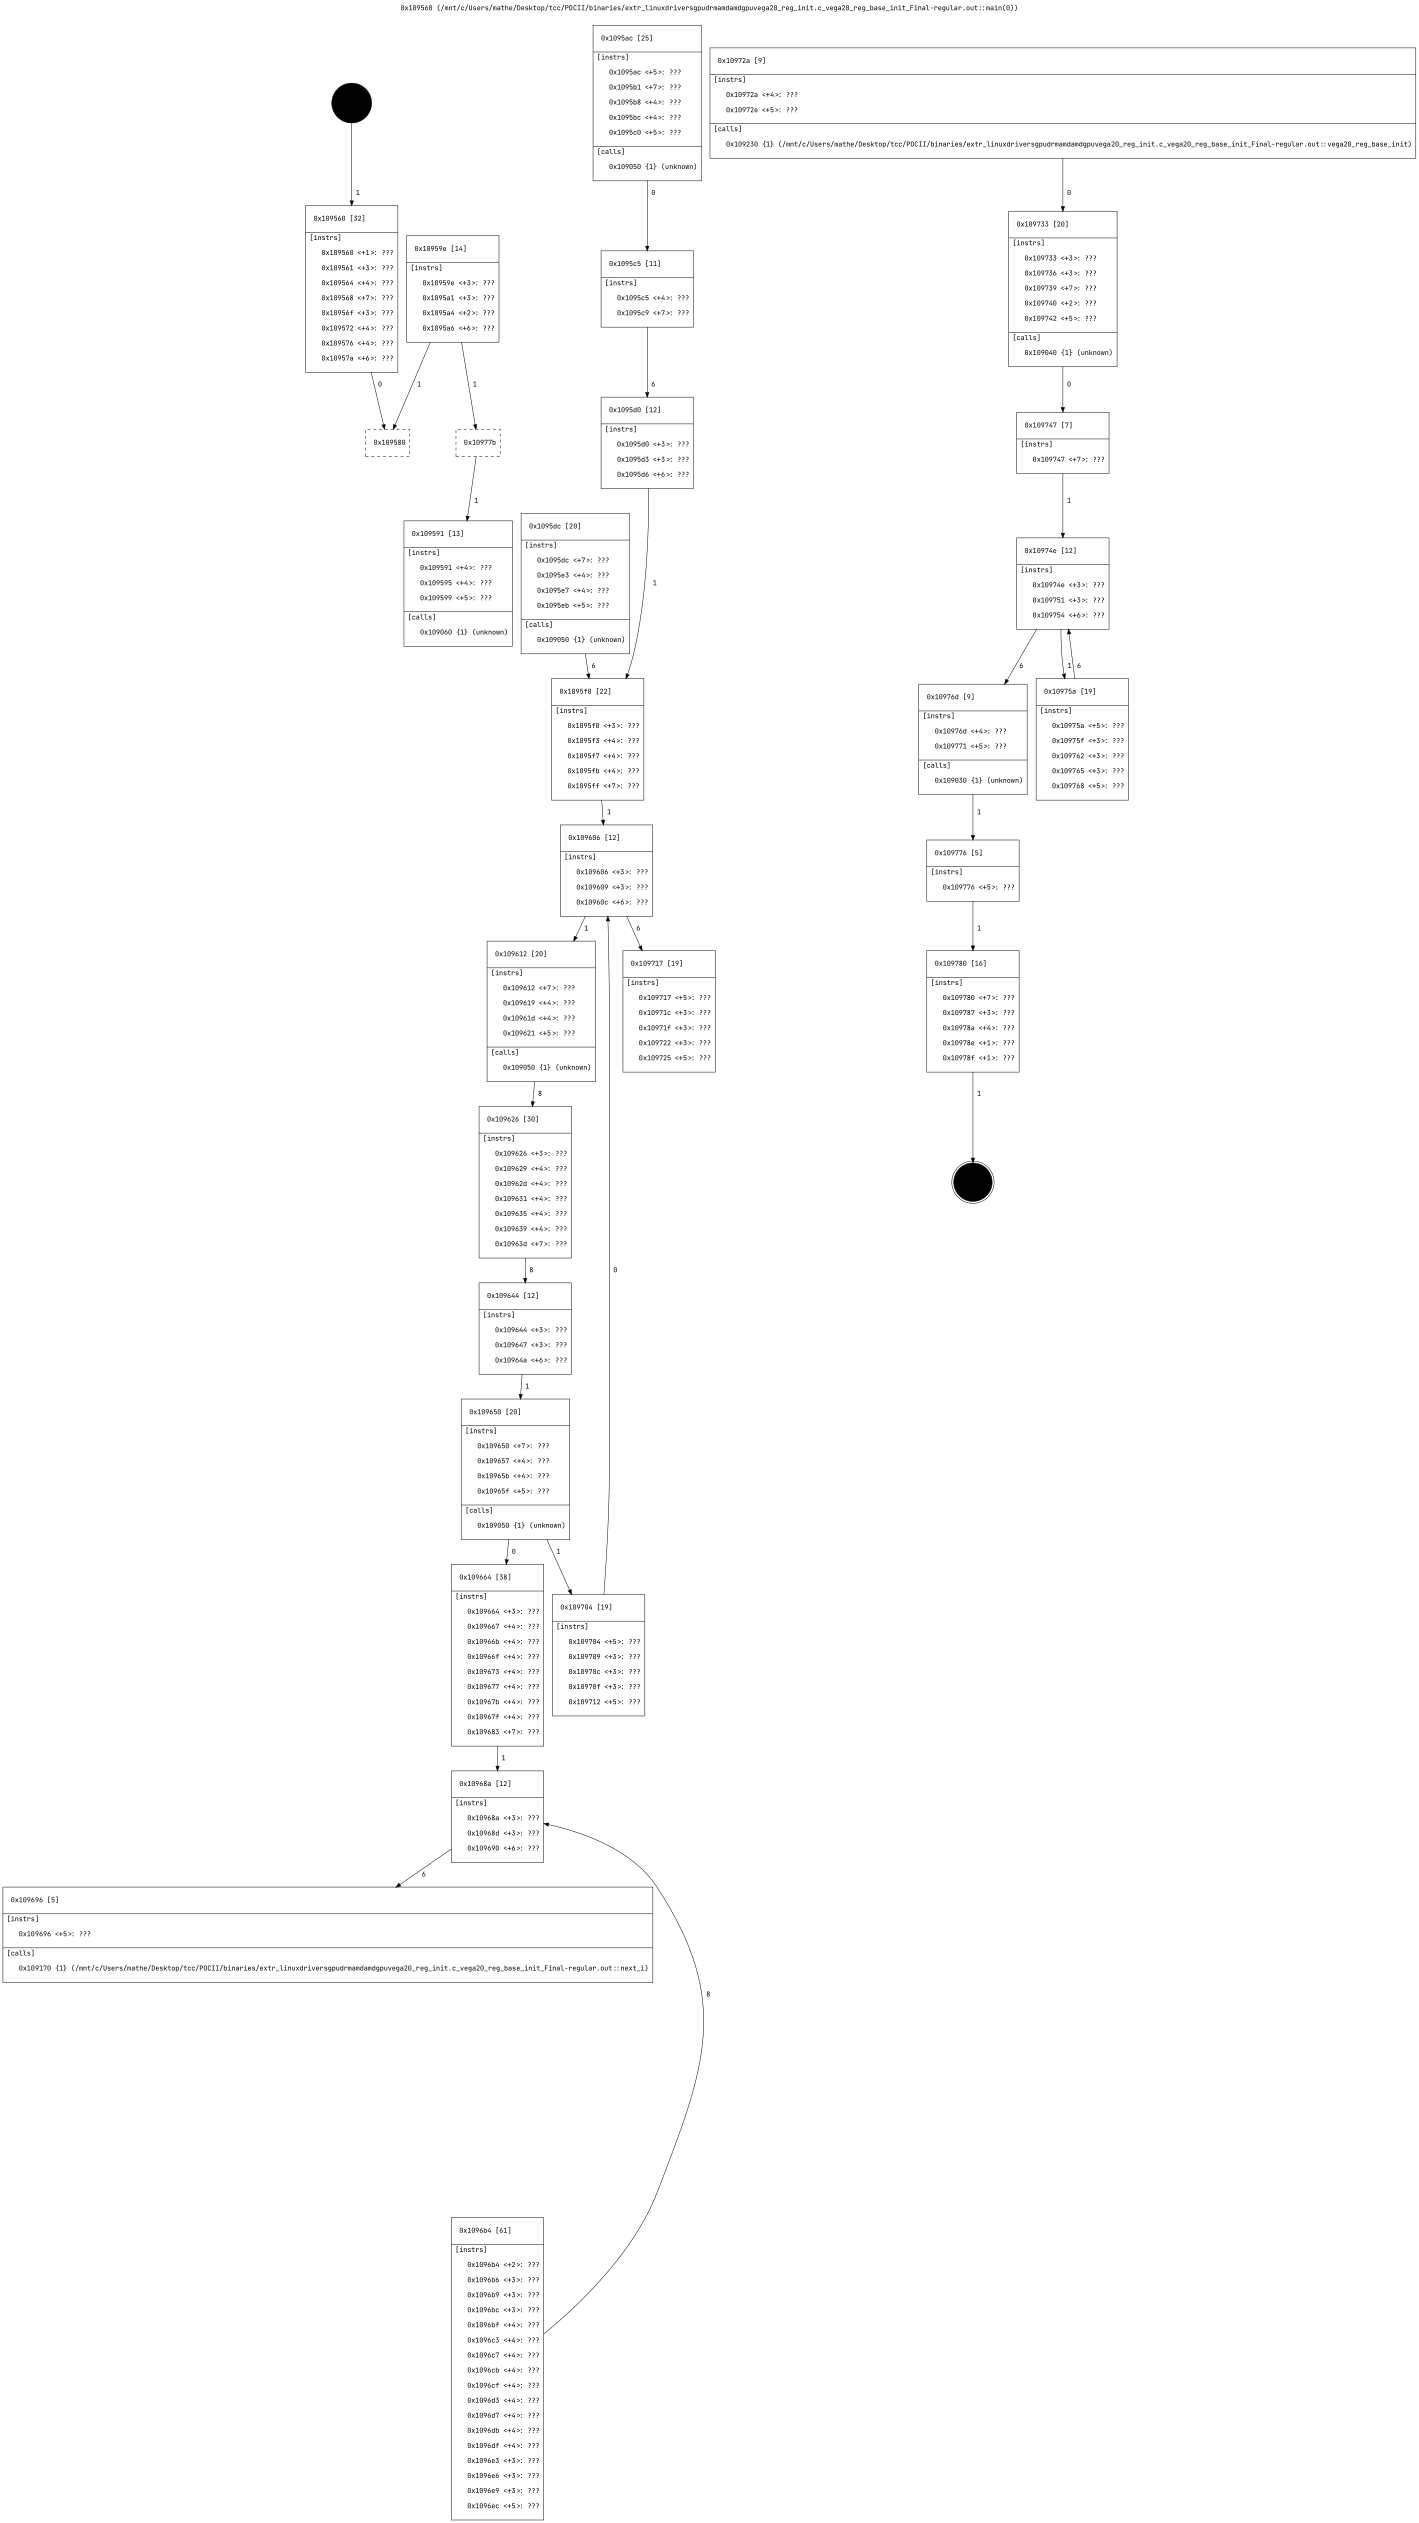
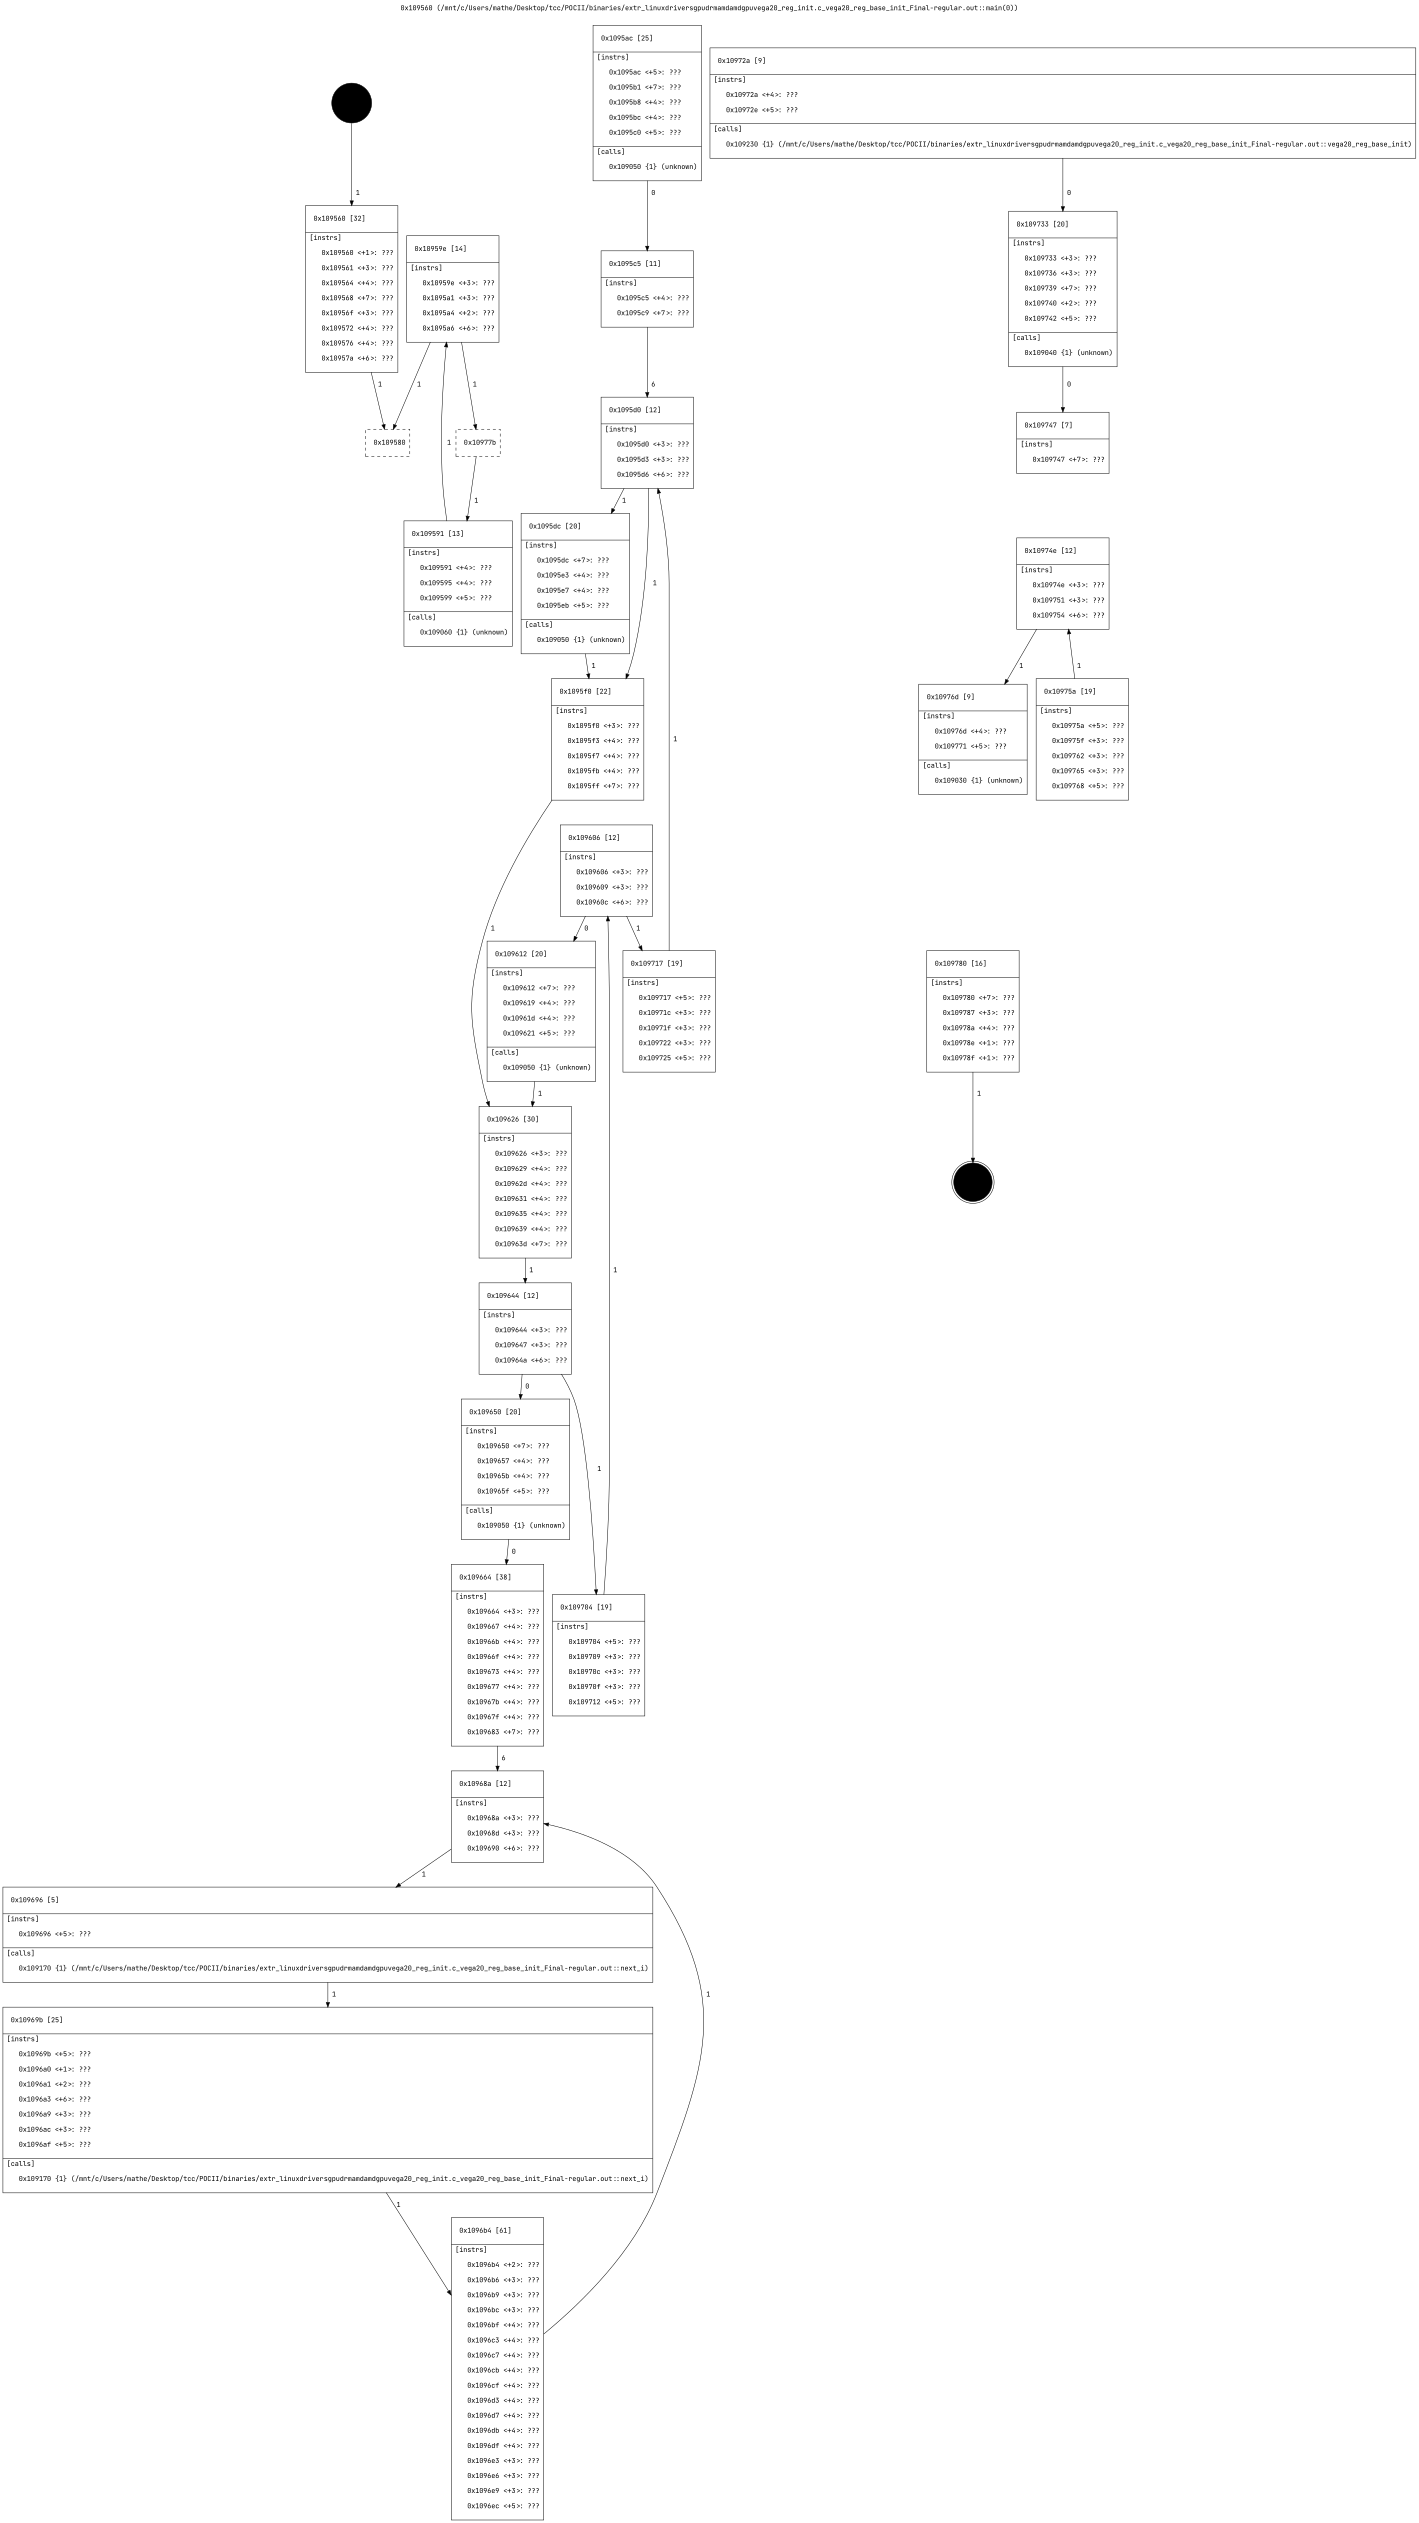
edge "0x109560 [32]" -> "0x109580": label " 0" -> " 1"
edge "0x109591 [13]" -> "0x10959e [14]": added, label "1"
edge "0x1095d0 [12]" -> "0x1095dc [20]": added, label "1"
edge "0x109747 [7]" -> "0x10974e [12]": removed, label "1"
edge "0x10974e [12]" -> "0x10975a [19]": removed, label "1"
edge "0x1095dc [20]" -> "0x1095f0 [22]": label " 6" -> " 1"
edge "0x10974e [12]" -> "0x10976d [9]": label " 6" -> " 1"
edge "0x10975a [19]" -> "0x10974e [12]": label " 6" -> " 1"
edge "0x109717 [19]" -> "0x1095d0 [12]": added, label "1"
edge "0x1095f0 [22]" -> "0x109606 [12]": now "0x1095f0 [22]" -> "0x109626 [30]"
node "0x109776 [5]": removed
edge "0x109606 [12]" -> "0x109612 [20]": label " 1" -> " 0"
edge "0x109606 [12]" -> "0x109717 [19]": label " 6" -> " 1"
edge "0x109612 [20]" -> "0x109626 [30]": label " 8" -> " 1"
edge "0x109626 [30]" -> "0x109644 [12]": label " 8" -> " 1"
edge "0x109704 [19]" -> "0x109606 [12]": label " 0" -> " 1"
edge "0x109644 [12]" -> "0x109650 [20]": label " 1" -> " 0"
edge "0x109650 [20]" -> "0x109704 [19]": now "0x109644 [12]" -> "0x109704 [19]"
edge "0x109664 [38]" -> "0x10968a [12]": label " 1" -> " 6"
edge "0x10968a [12]" -> "0x109696 [5]": label " 6" -> " 1"
edge "0x1096b4 [61]" -> "0x10968a [12]": label " 8" -> " 1"
node "0x10969b [25]": added
